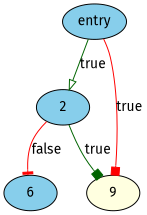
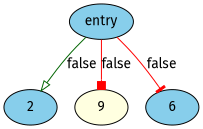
edge "entry" -> "2": label "true" -> "false"
edge "entry" -> "9": label "true" -> "false"
edge "2" -> "6": now "entry" -> "6"
edge "2" -> "9": removed, label "true"
